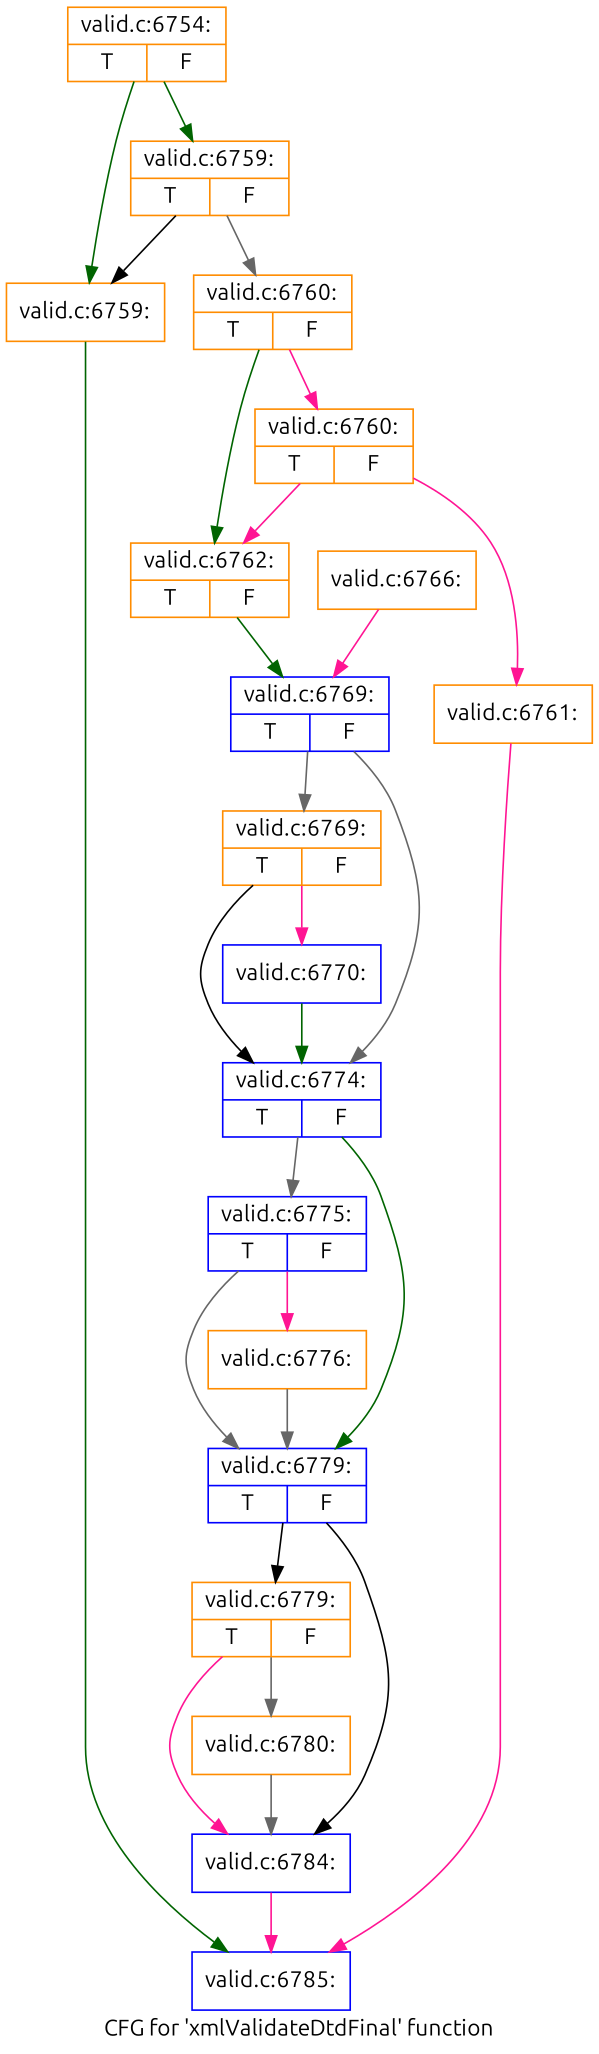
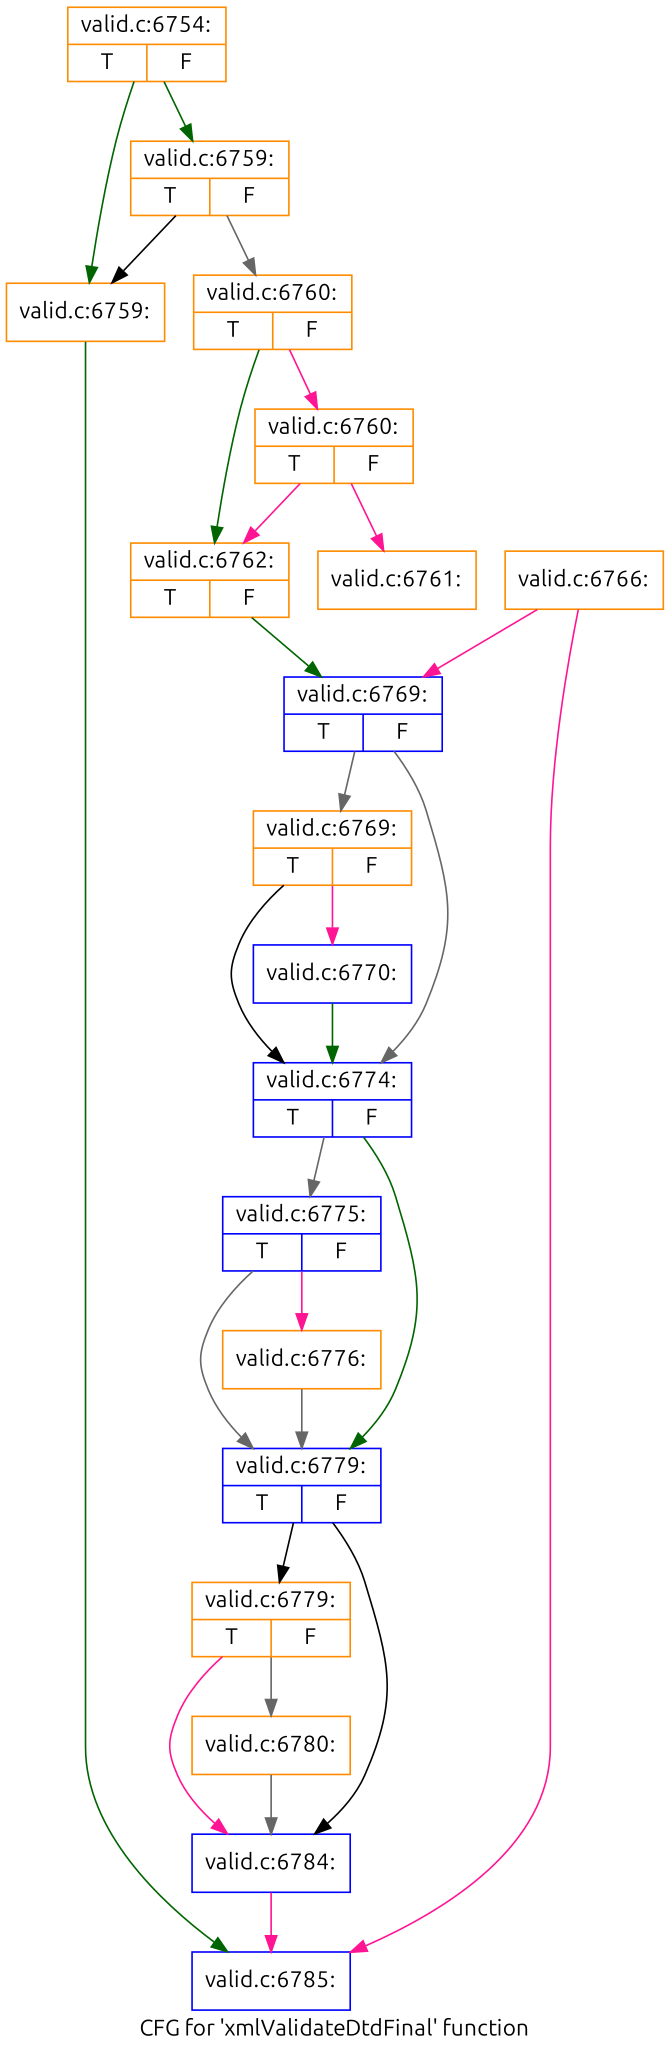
edge "valid.c:6761:" -> "valid.c:6785:": now "valid.c:6766:" -> "valid.c:6785:"
